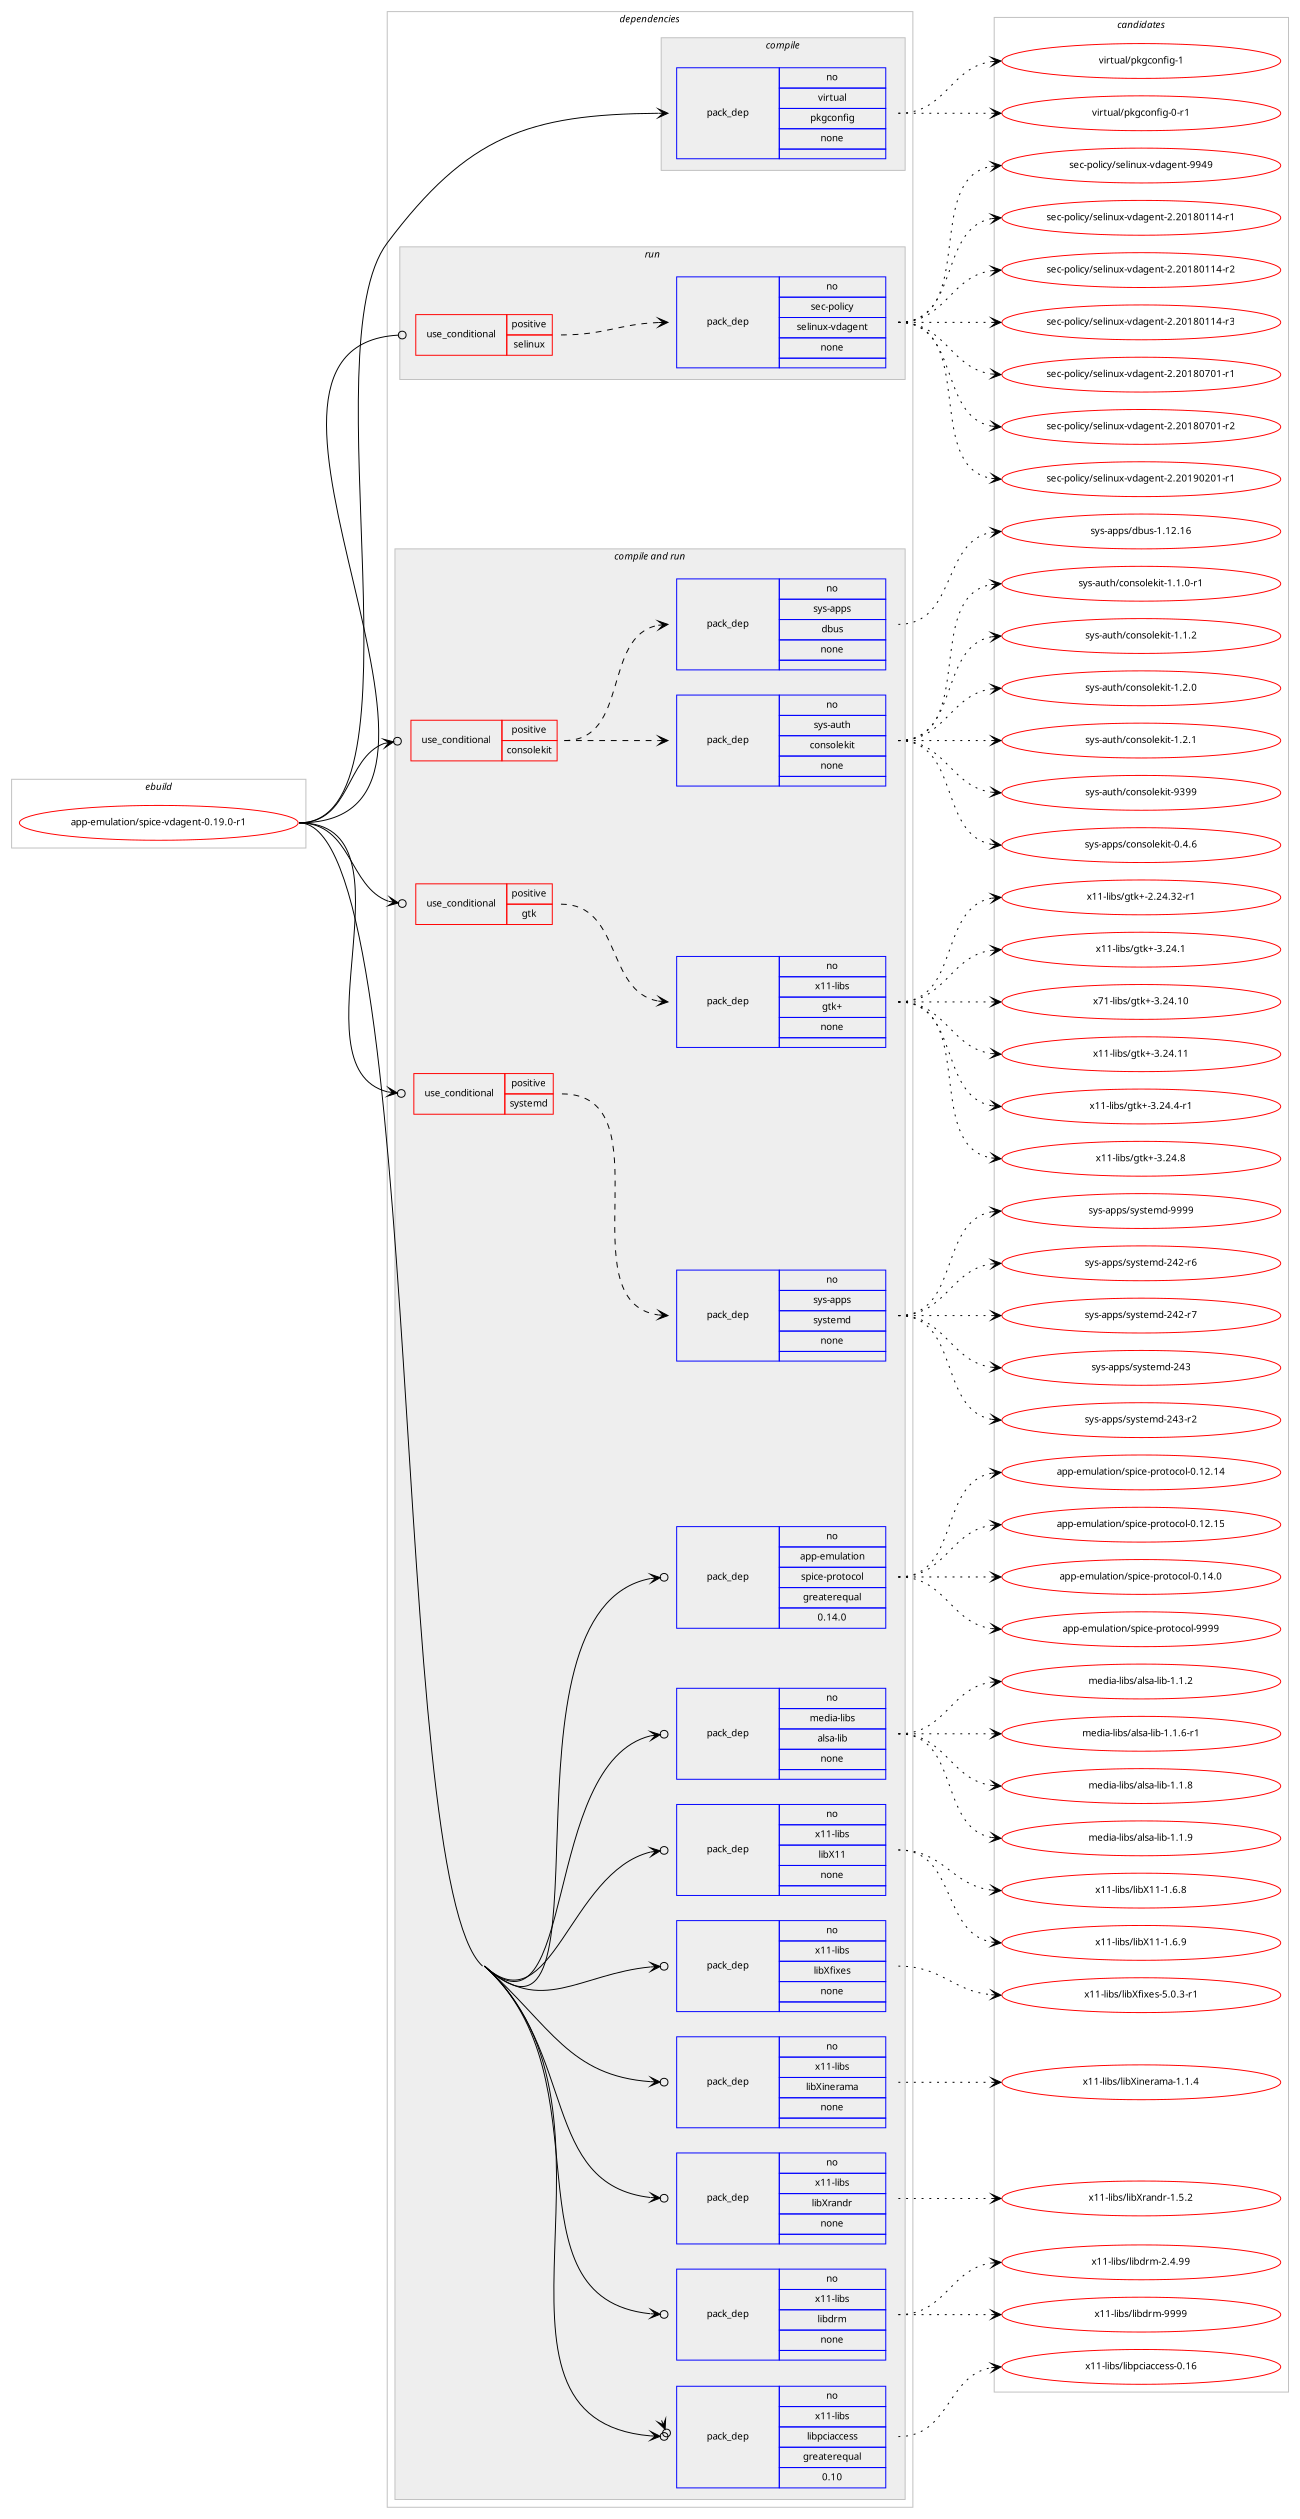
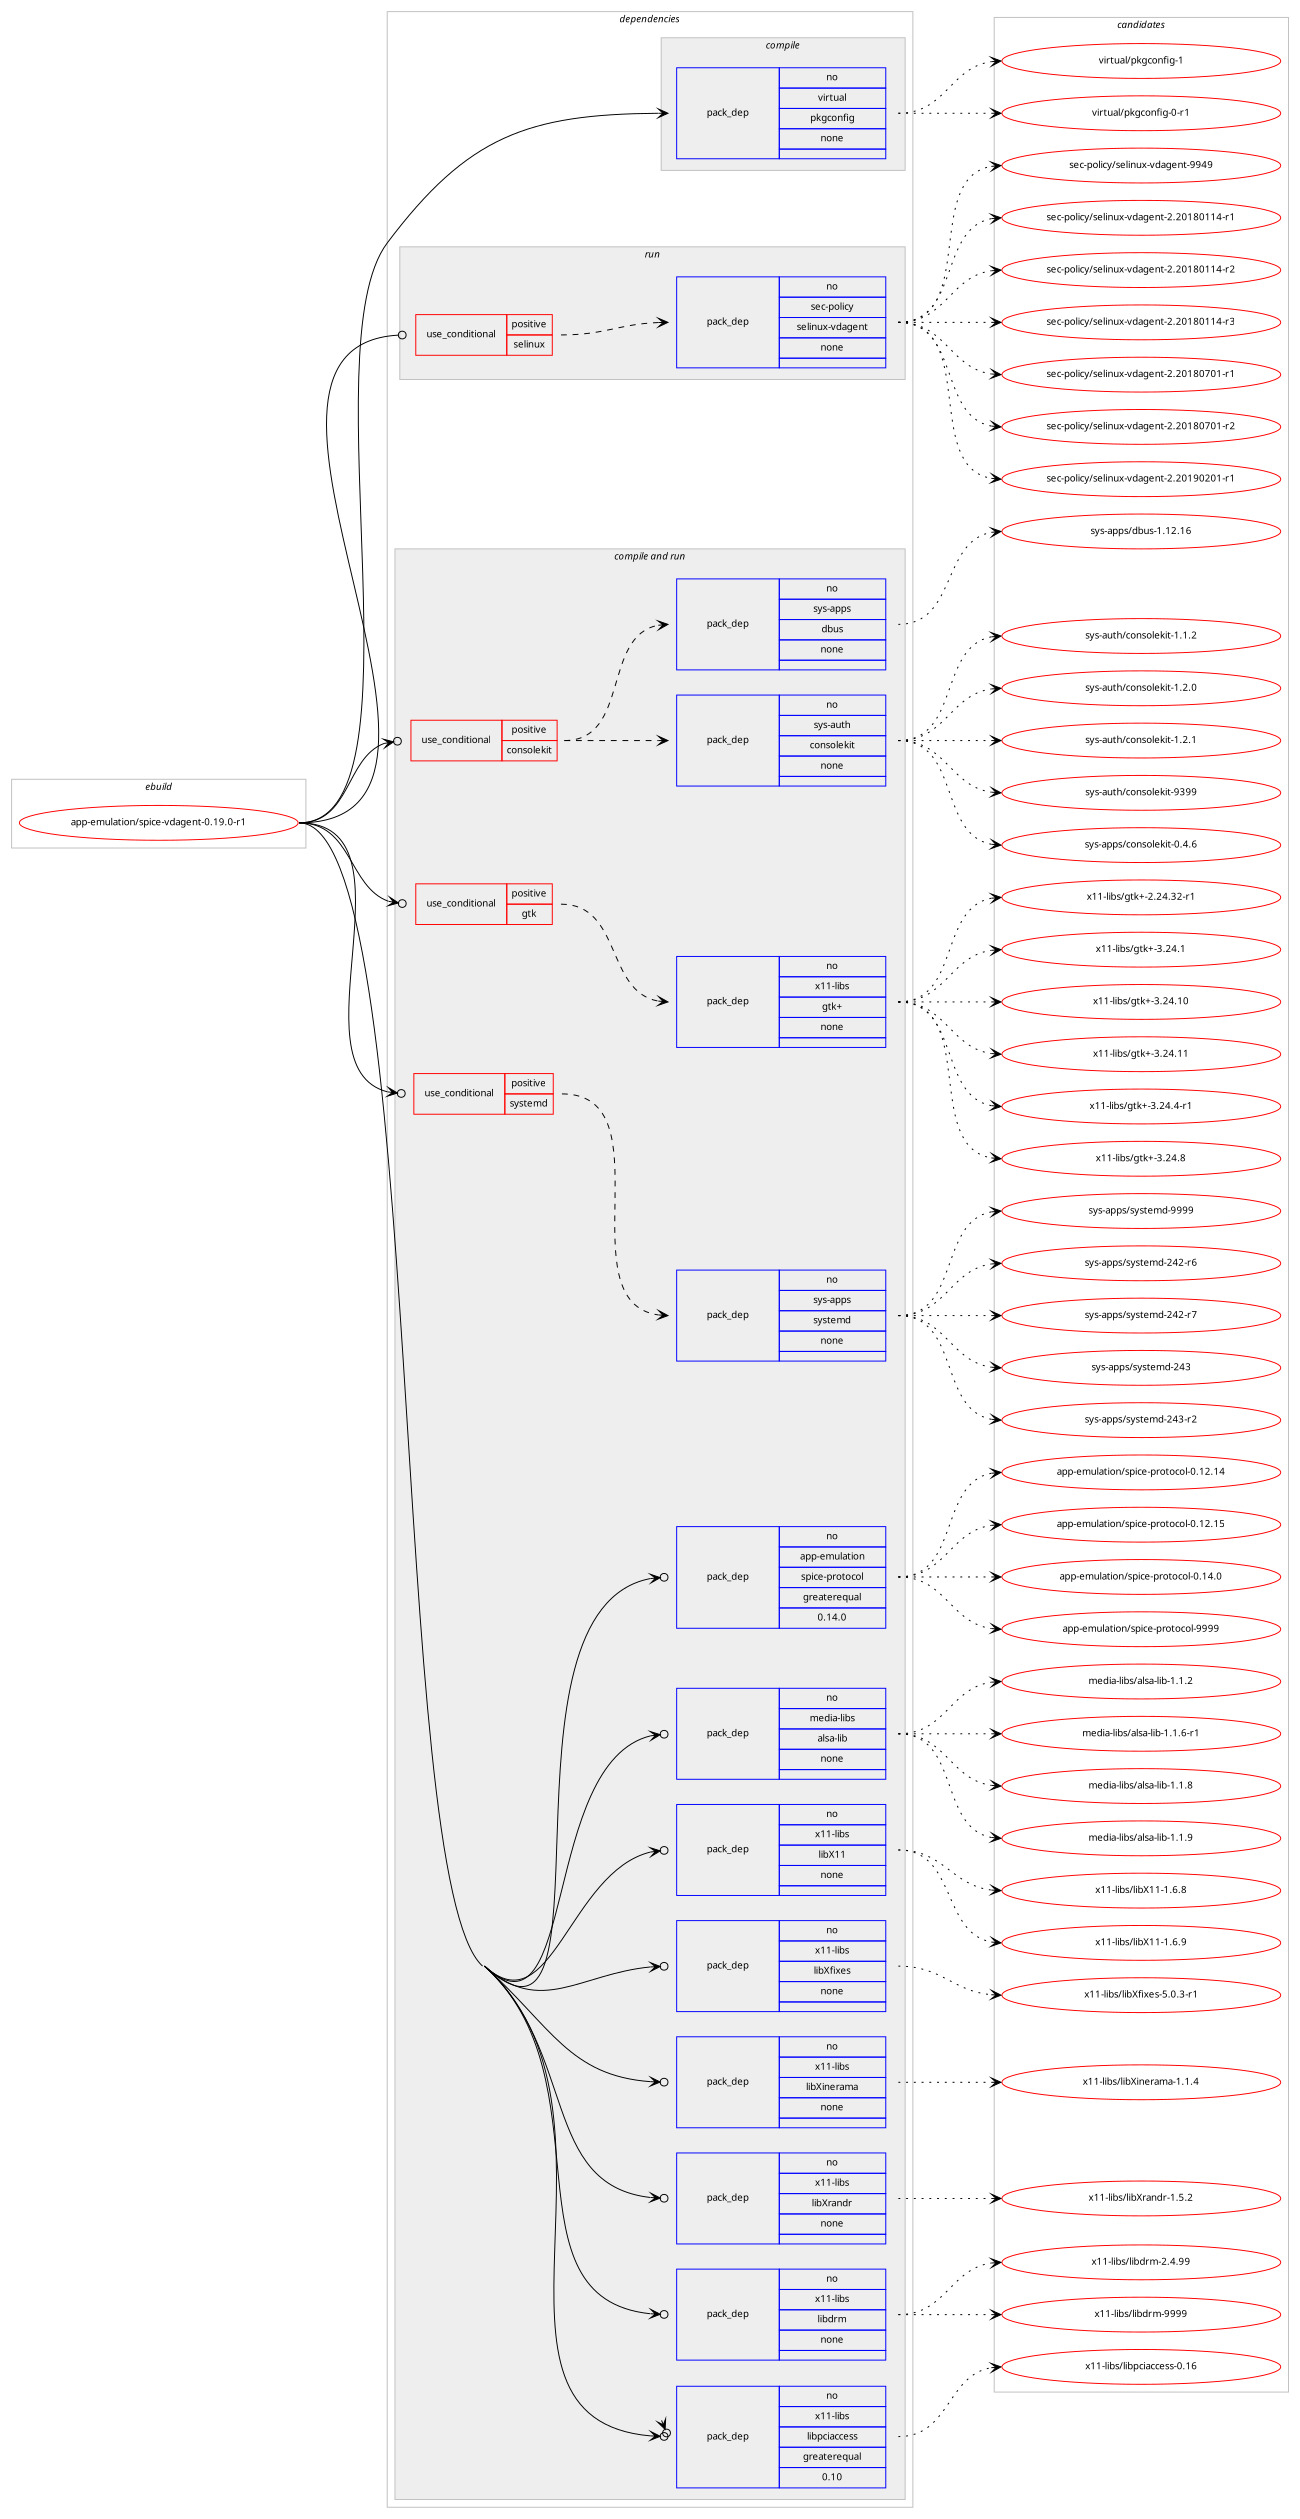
node "sys-auth/consolekit-1.1.0-r1": removed
node "x71-libs/gtk+-3.24.10": label "x71-libs/gtk+-3.24.10" -> "x11-libs/gtk+-3.24.10"
